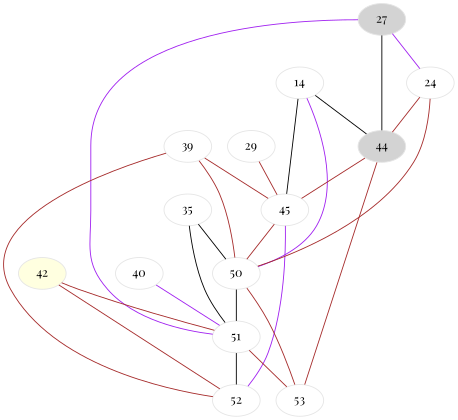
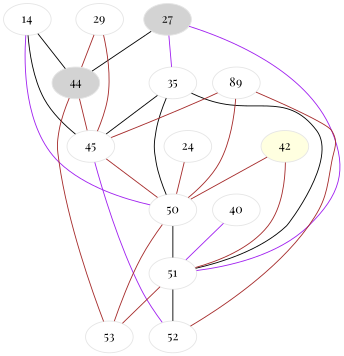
edge "27" -- "24": now "27" -- "35"
edge "35" -- "45": added
edge "24" -- "44": now "29" -- "44"
node "39": label "39" -> "89"
edge "42" -- "52": now "42" -- "50"
